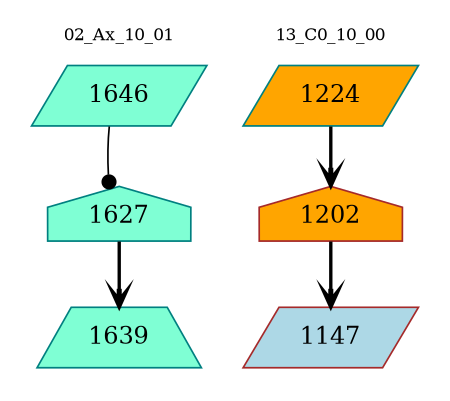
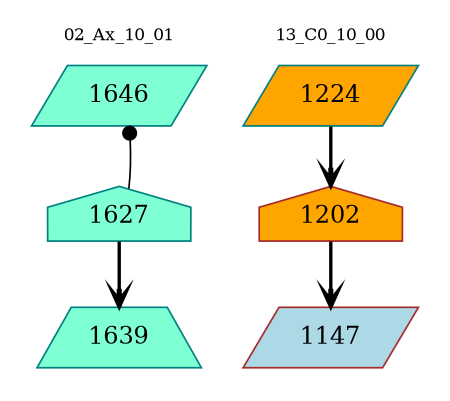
edge "1646" -> "1627": reversed
